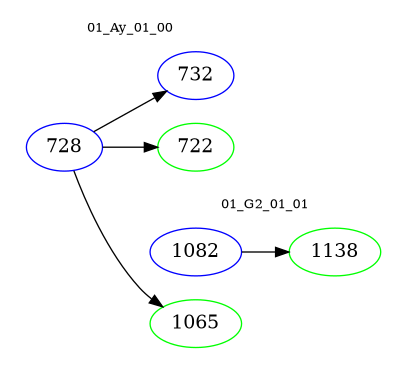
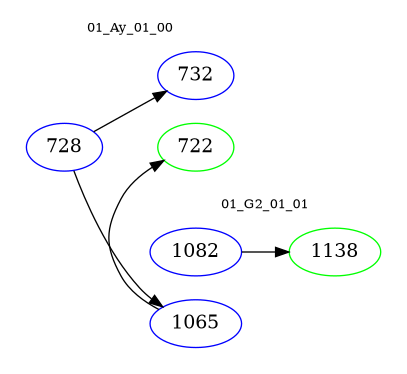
edge "728" -> "722": now "1065" -> "722"
node "1065": color green -> blue
